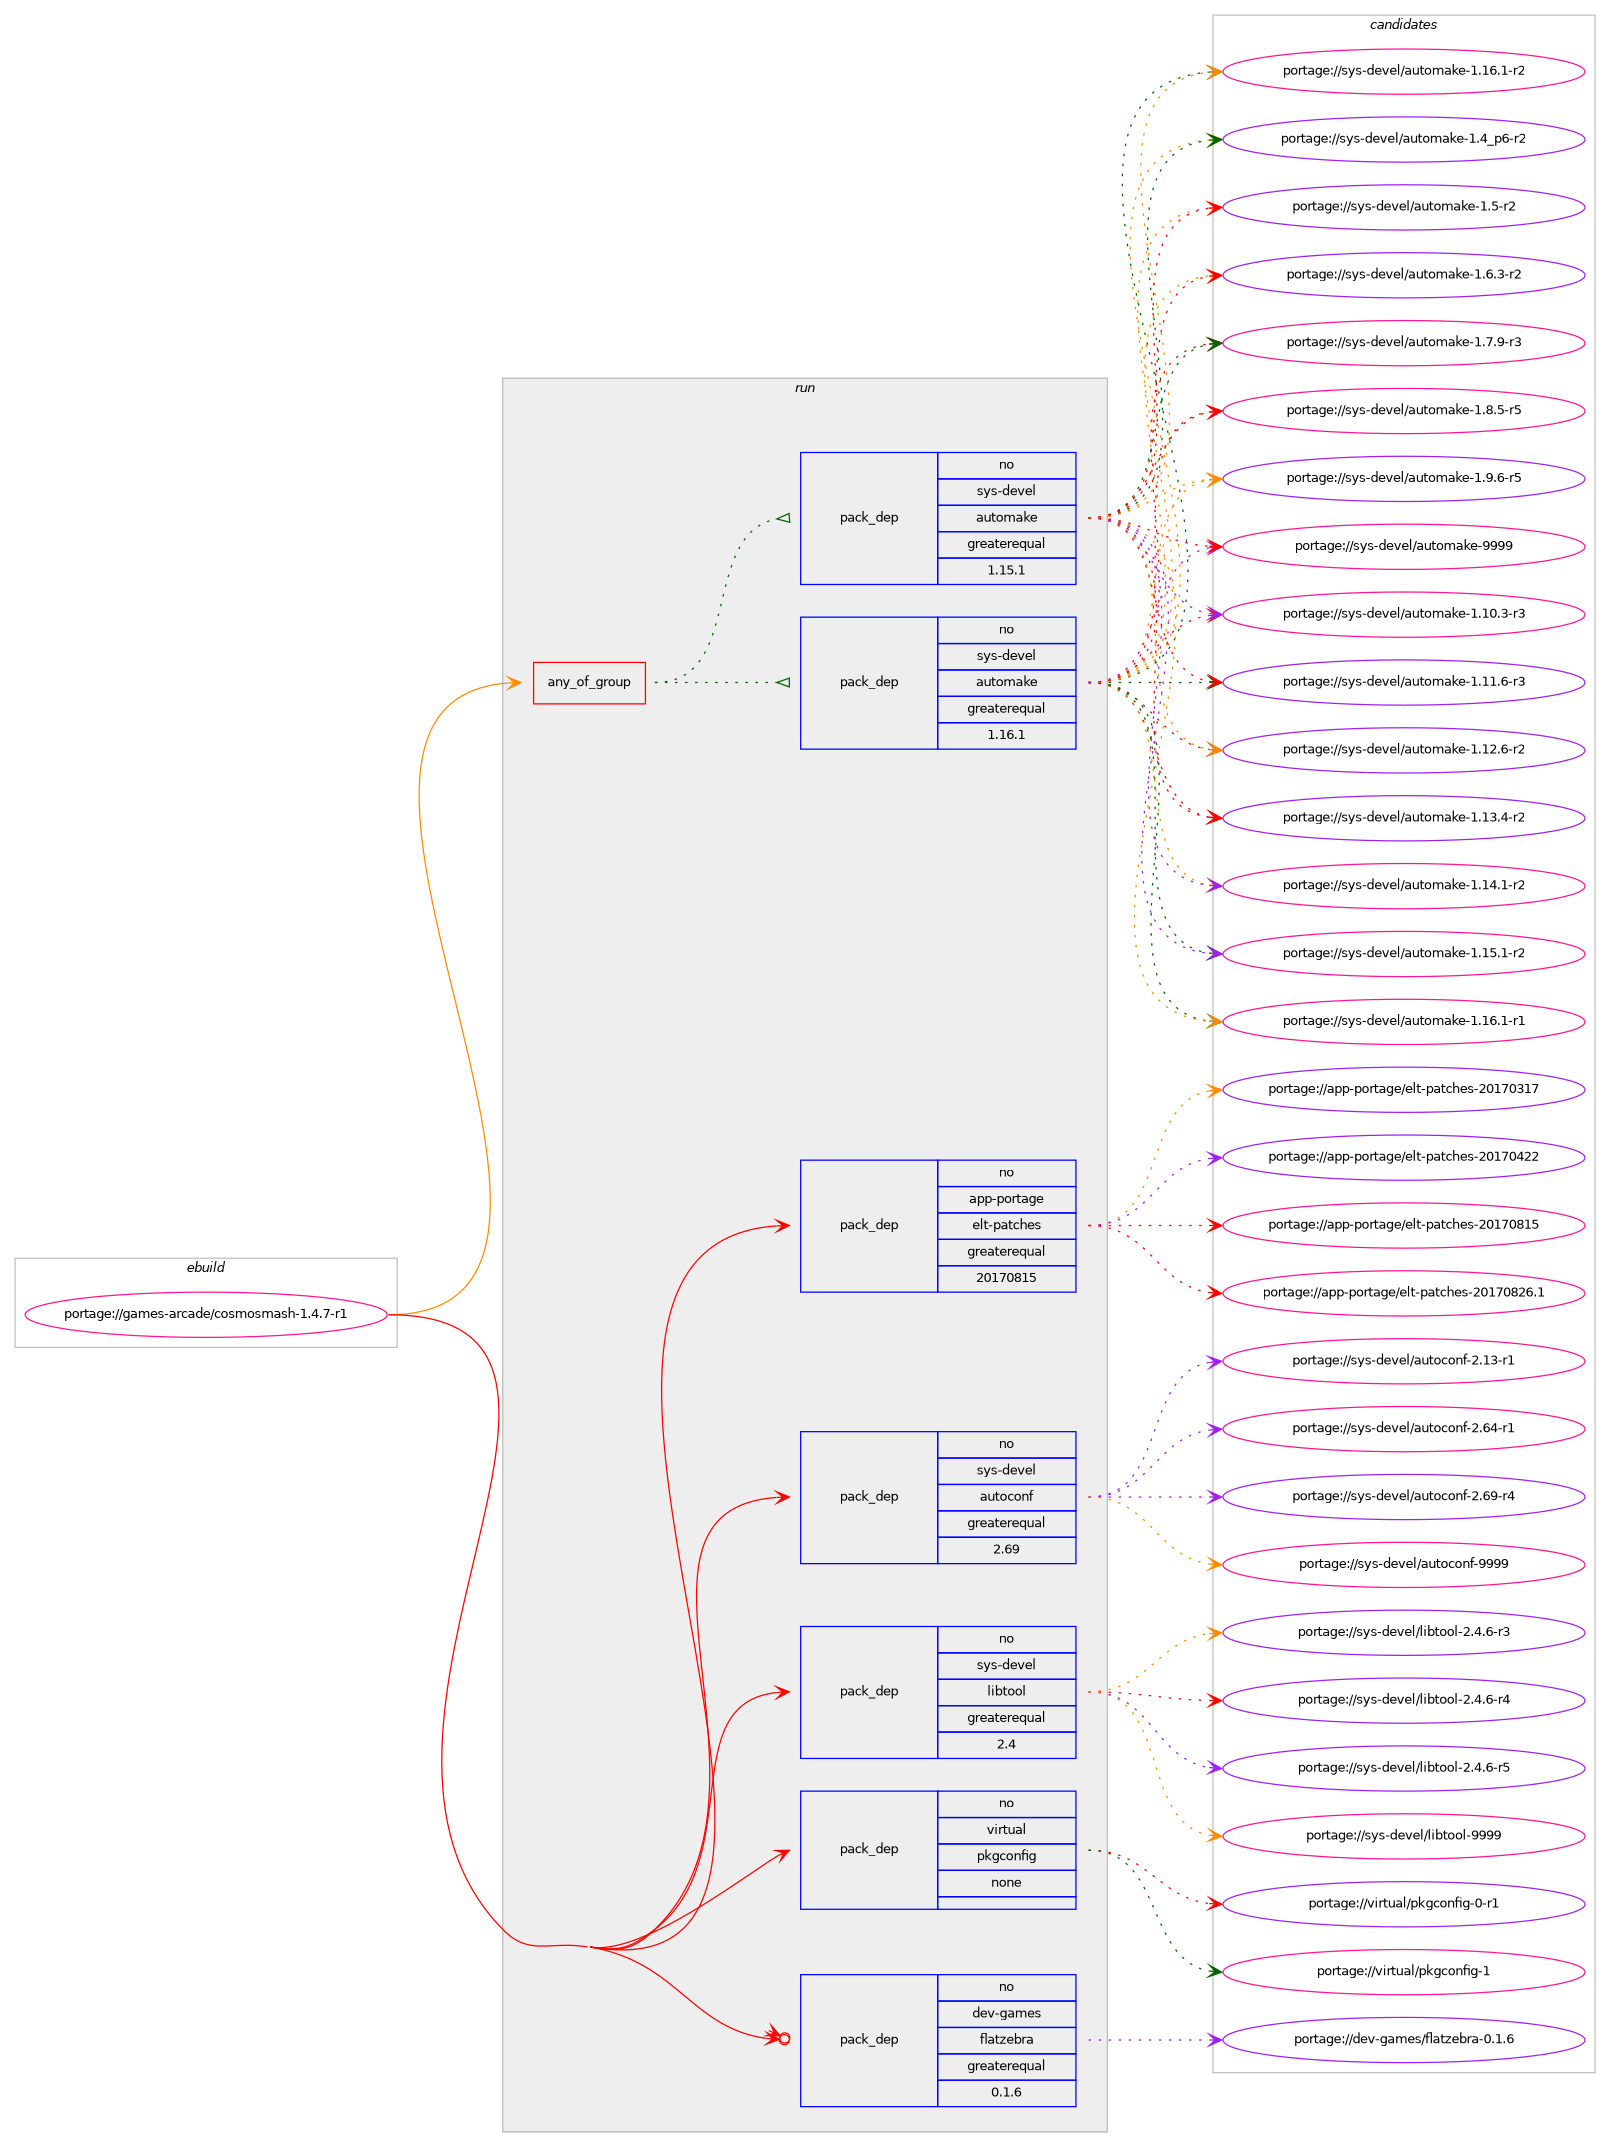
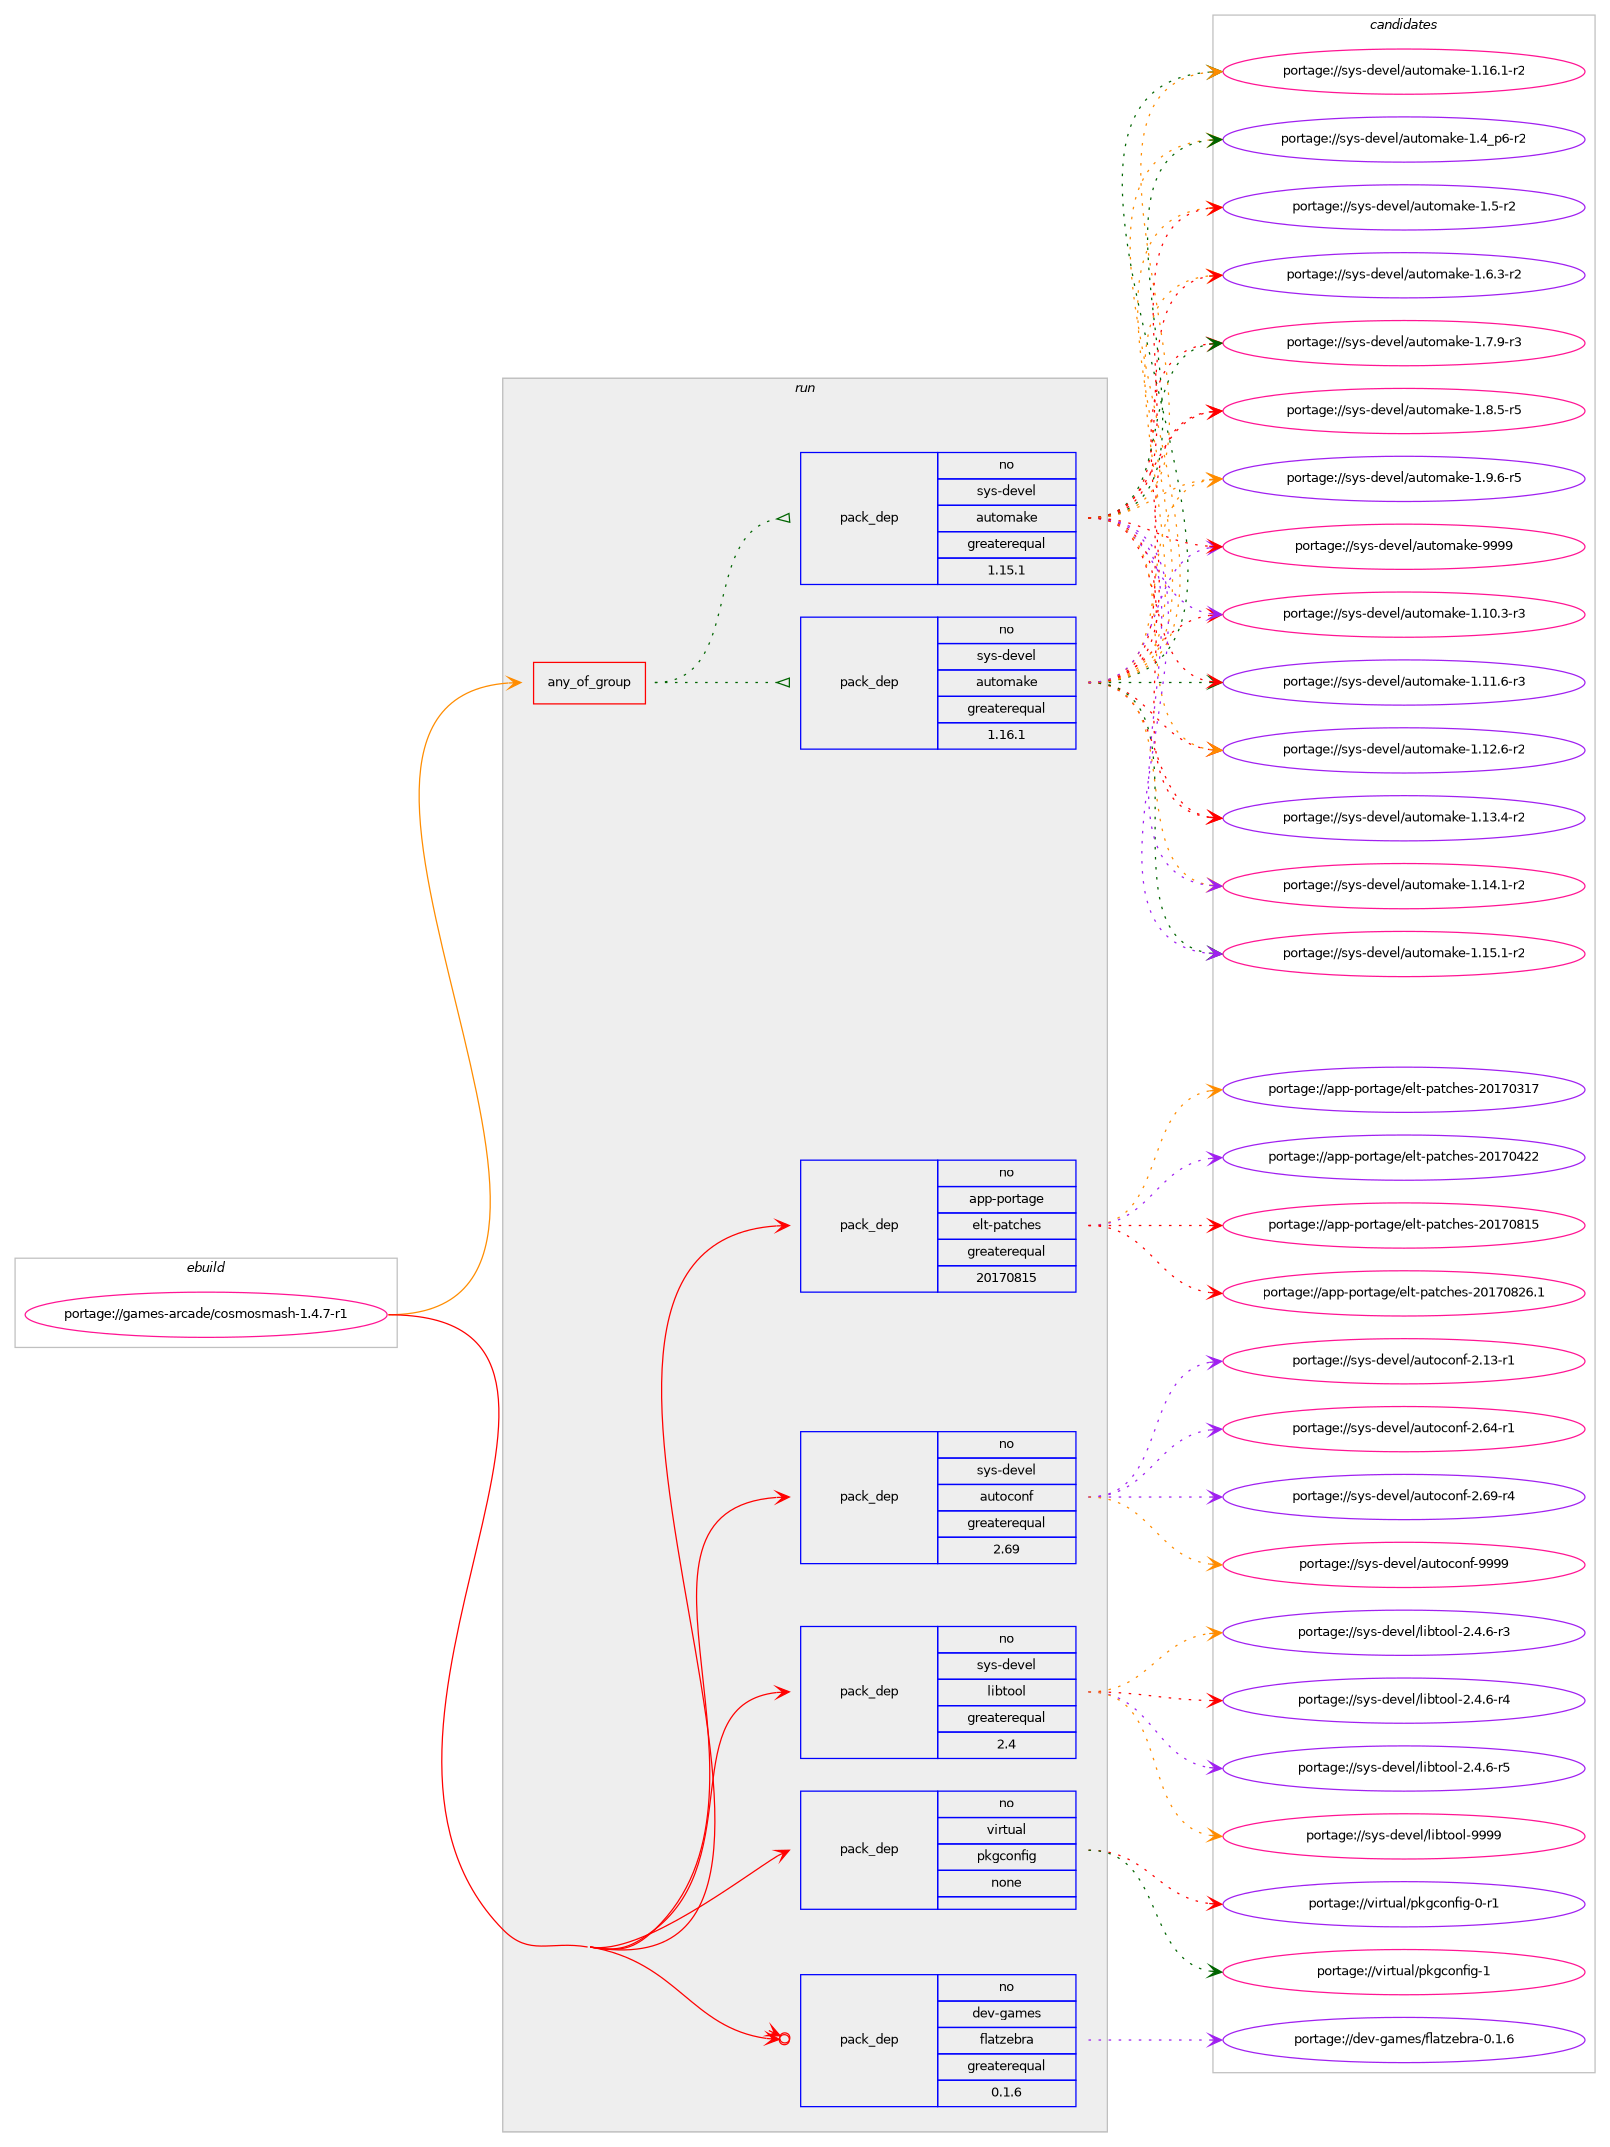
node "portage://sys-devel/automake-1.16.1-r1": removed
